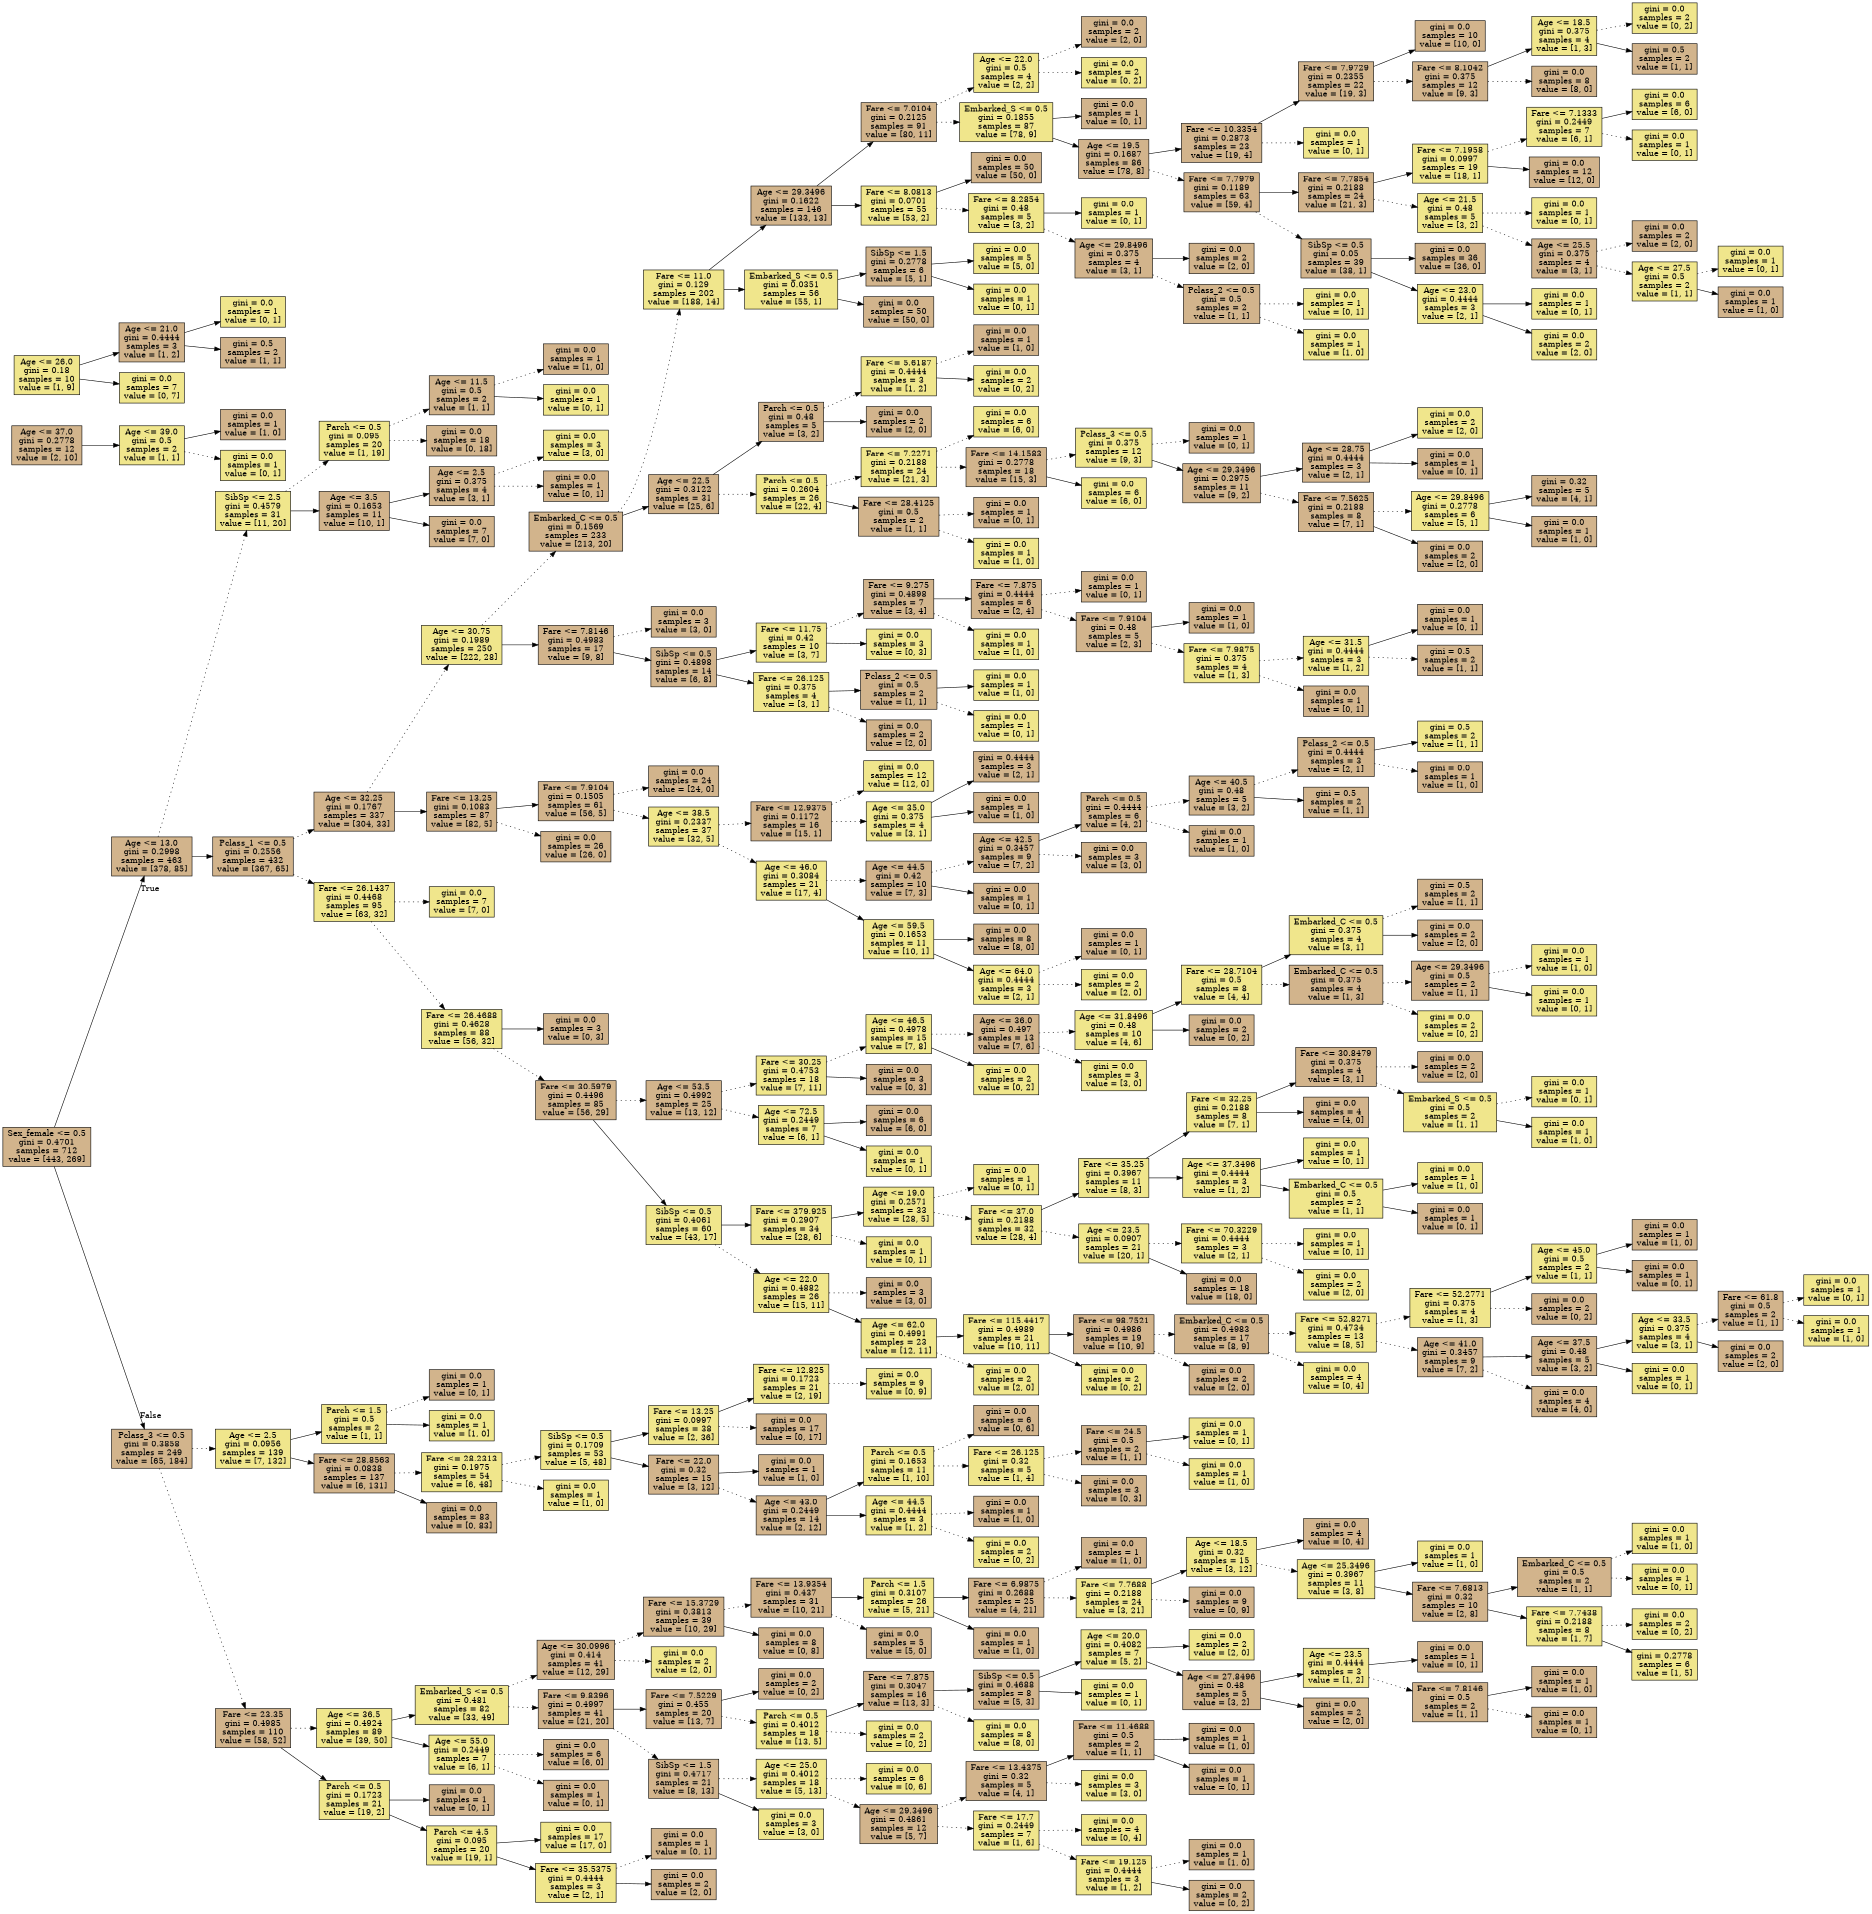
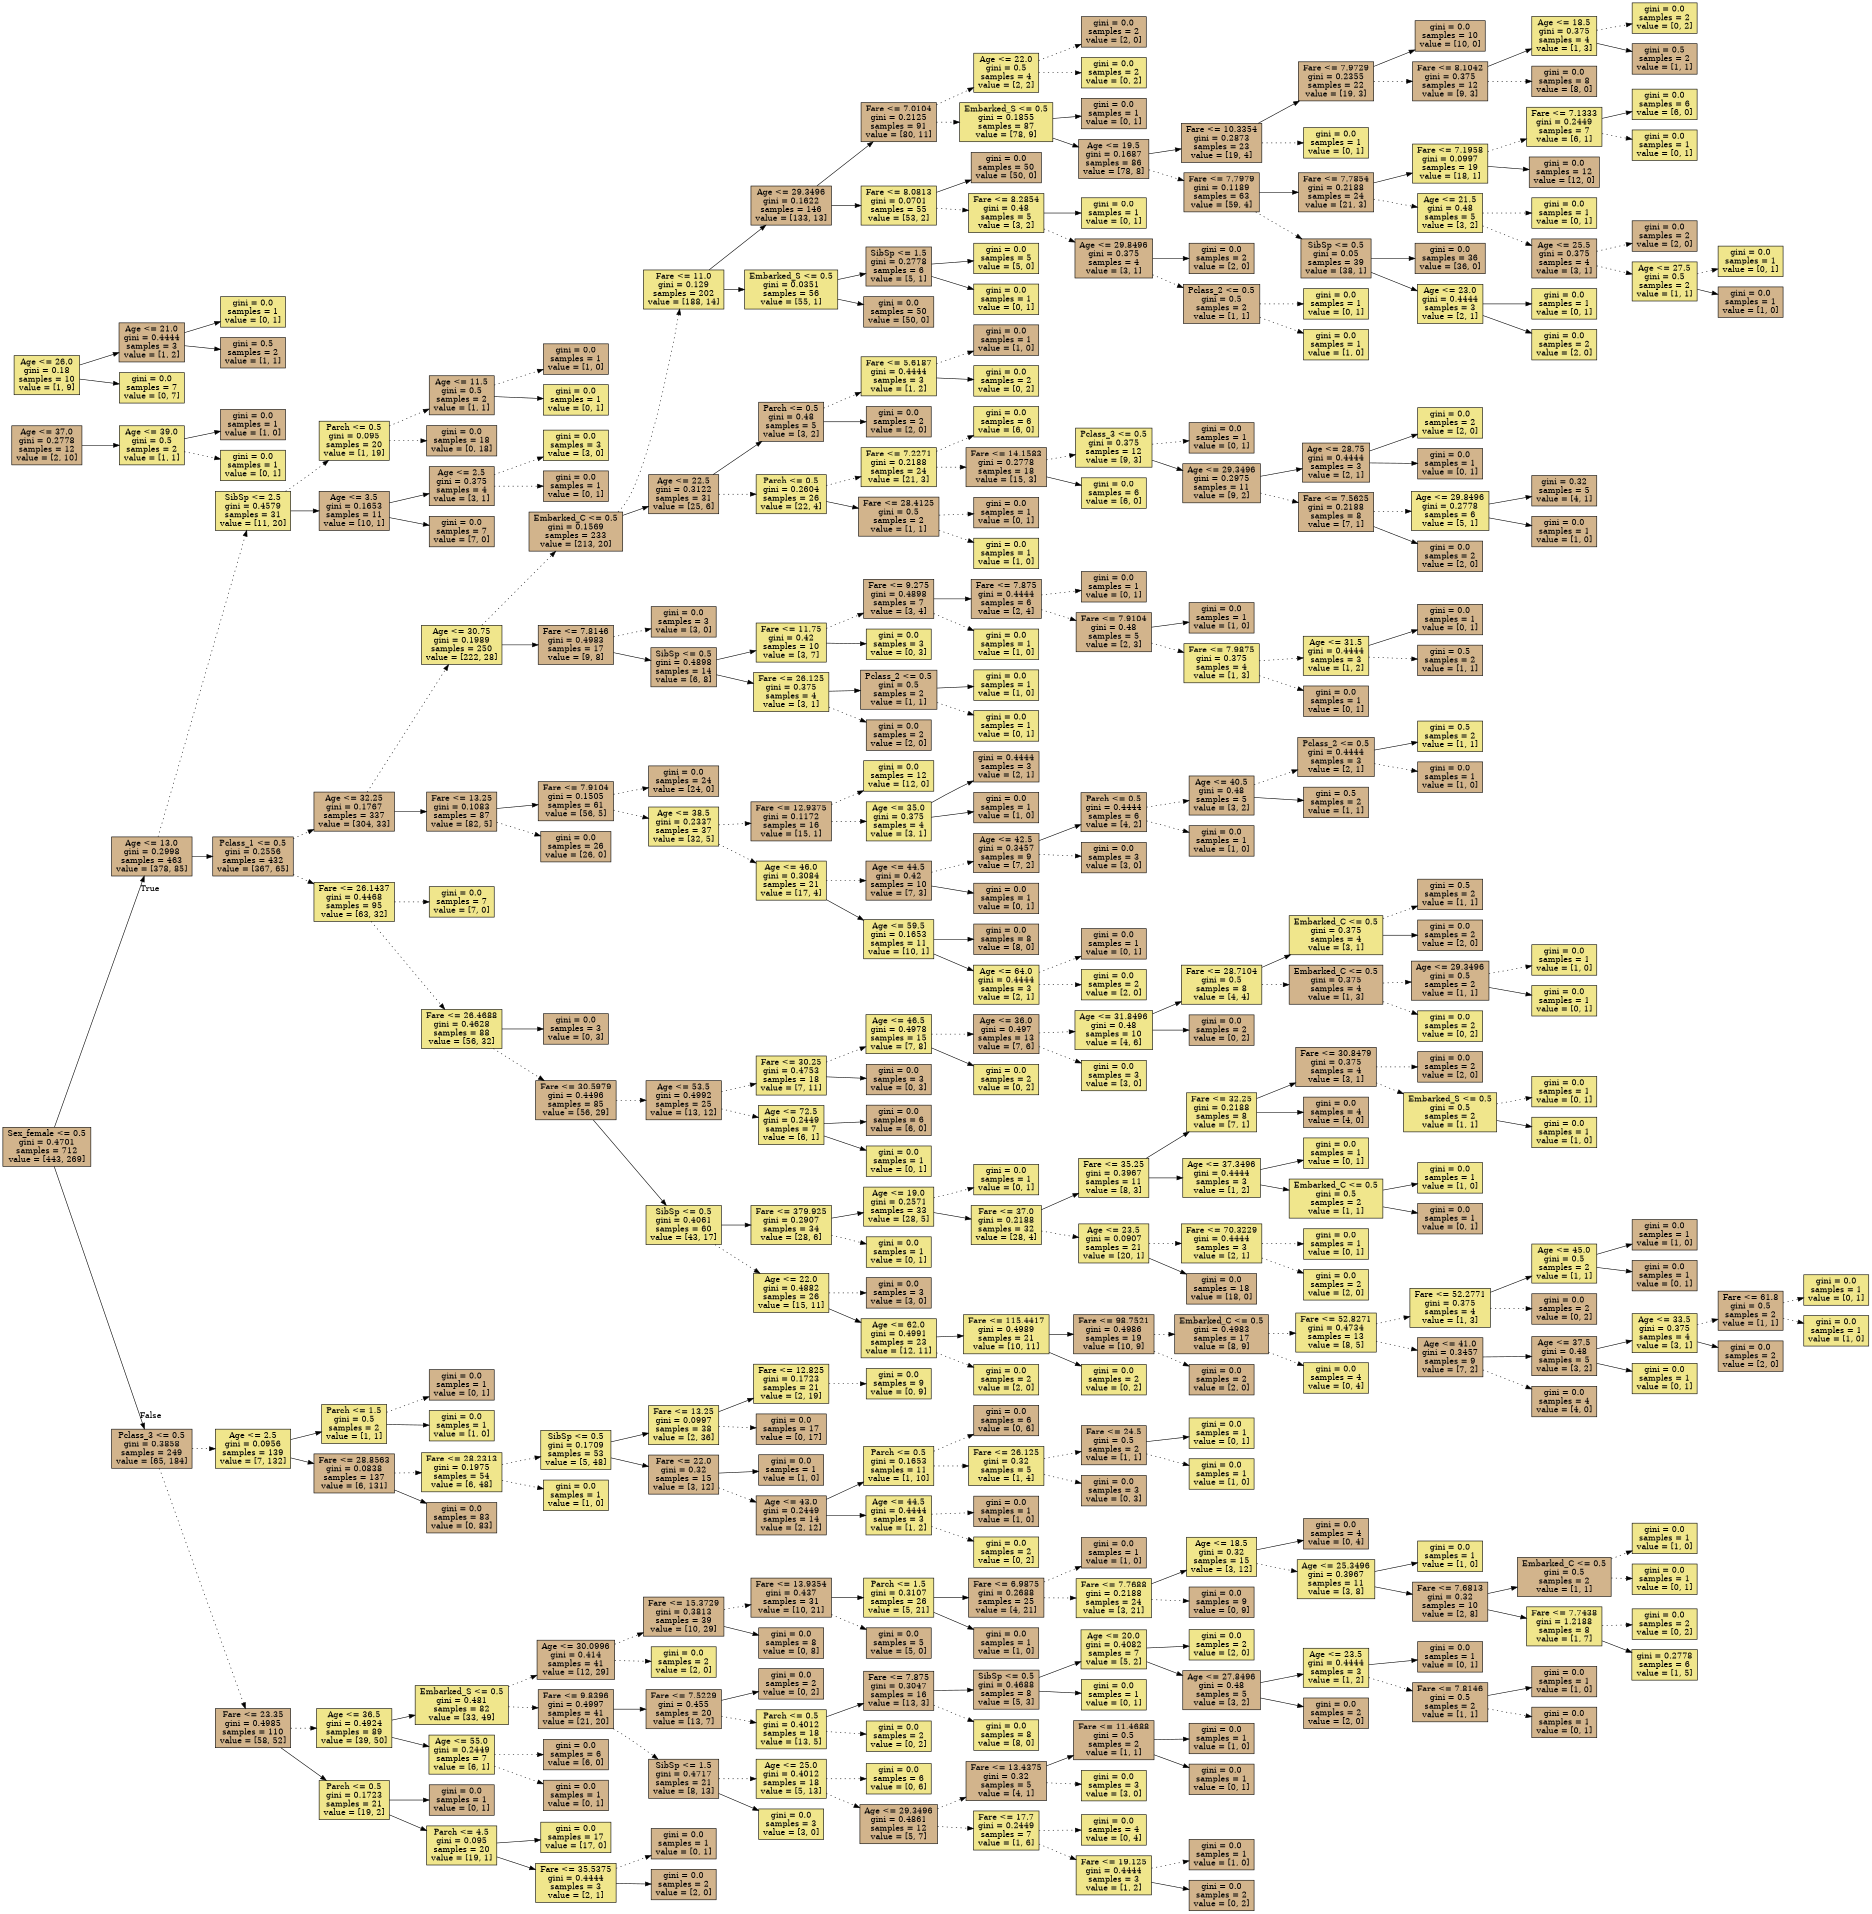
edge "Age <= 19.0 gini = 0.2571 samples = 33 value = [28, 5]" -> "Fare <= 37.0 gini = 0.2188 samples = 32 value = [28, 4]": style dotted -> solid
node "Fare <= 7.7438 gini = 0.2188 samples = 8 value = [1, 7]": label "Fare <= 7.7438 gini = 0.2188 samples = 8 value = [1, 7]" -> "Fare <= 7.7438 gini = 1.2188 samples = 8 value = [1, 7]"
